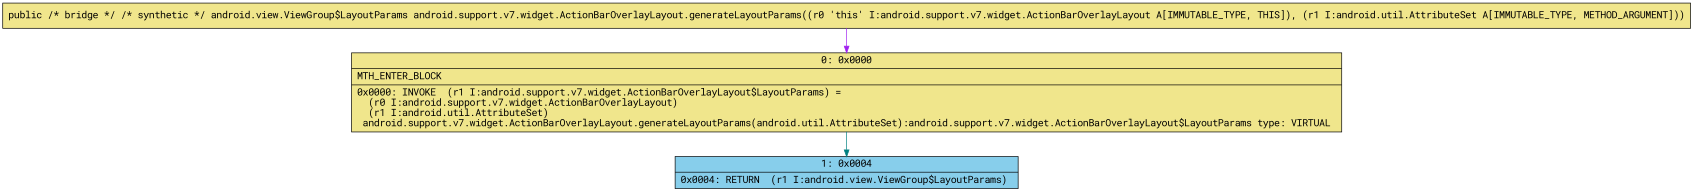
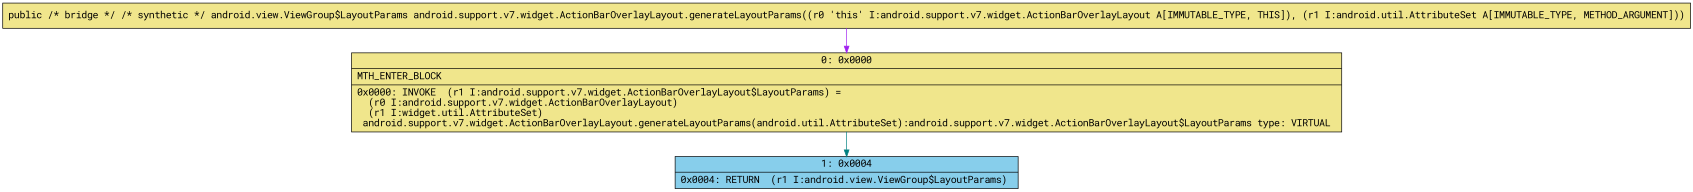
node "0: 0x0000": text "(r1 I:android.util.AttributeSet)" -> "(r1 I:widget.util.AttributeSet)"
